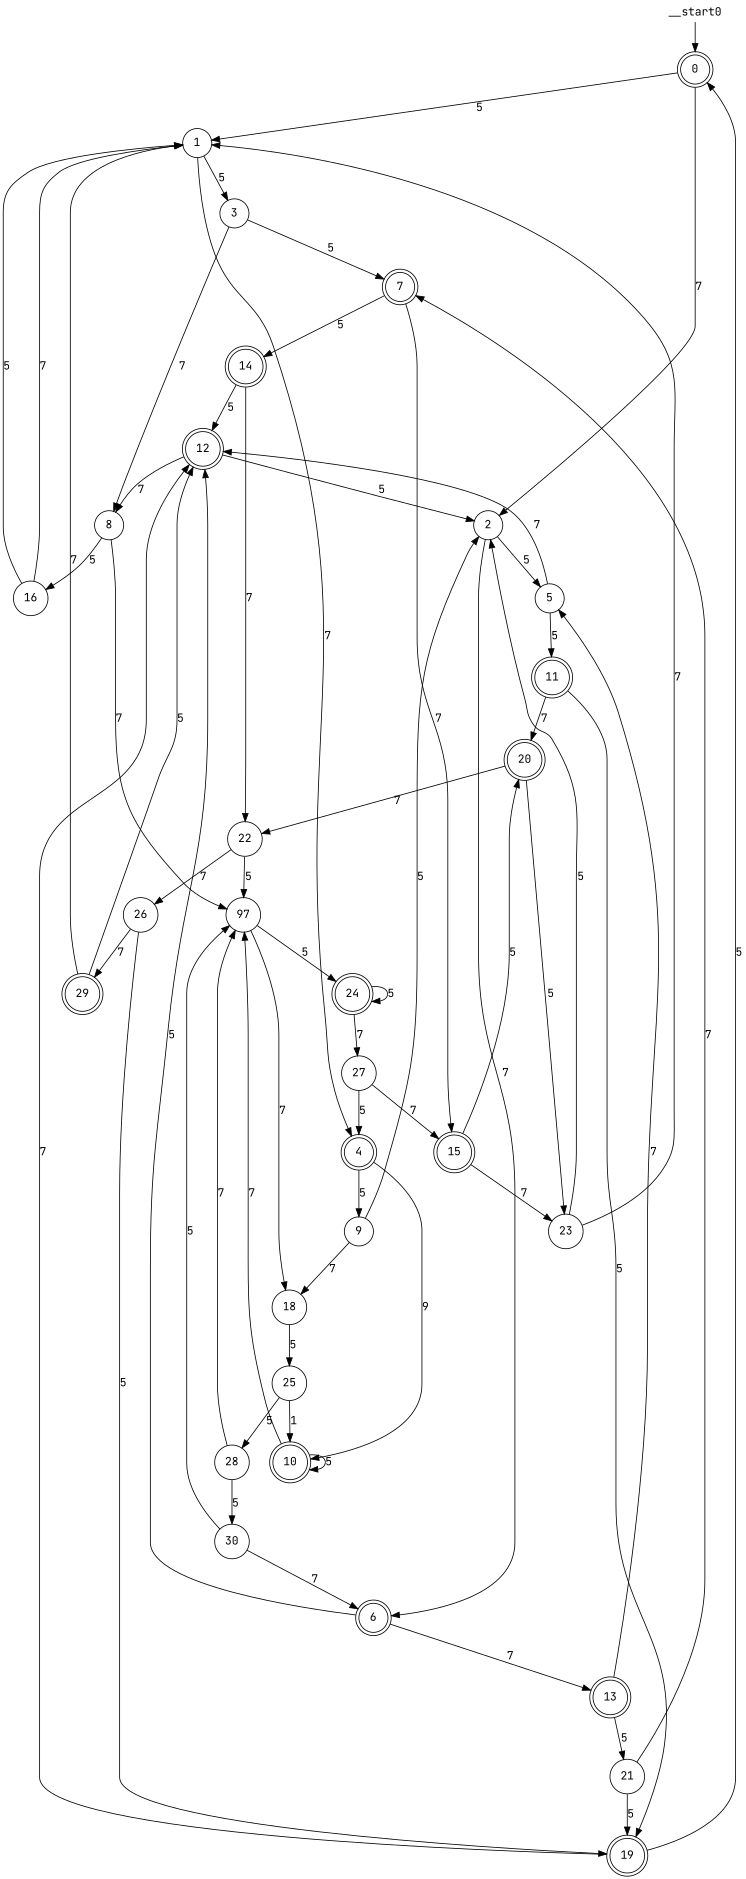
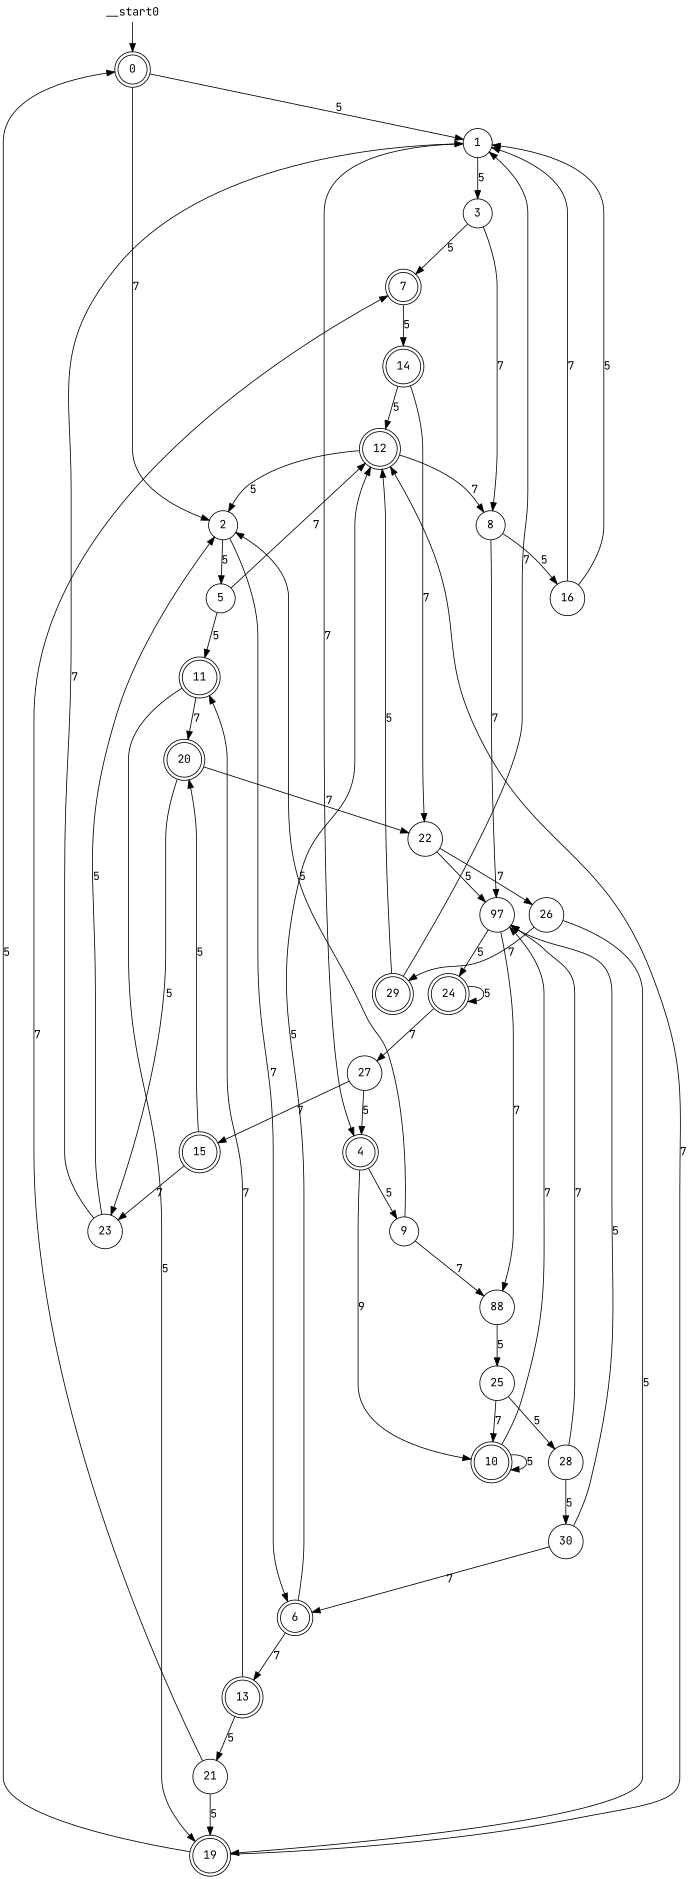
edge "7" -> "15": removed, label "7"
edge "13" -> "5": now "13" -> "11"
node "18": label "18" -> "88"
edge "25" -> "10": label "1" -> "7"
